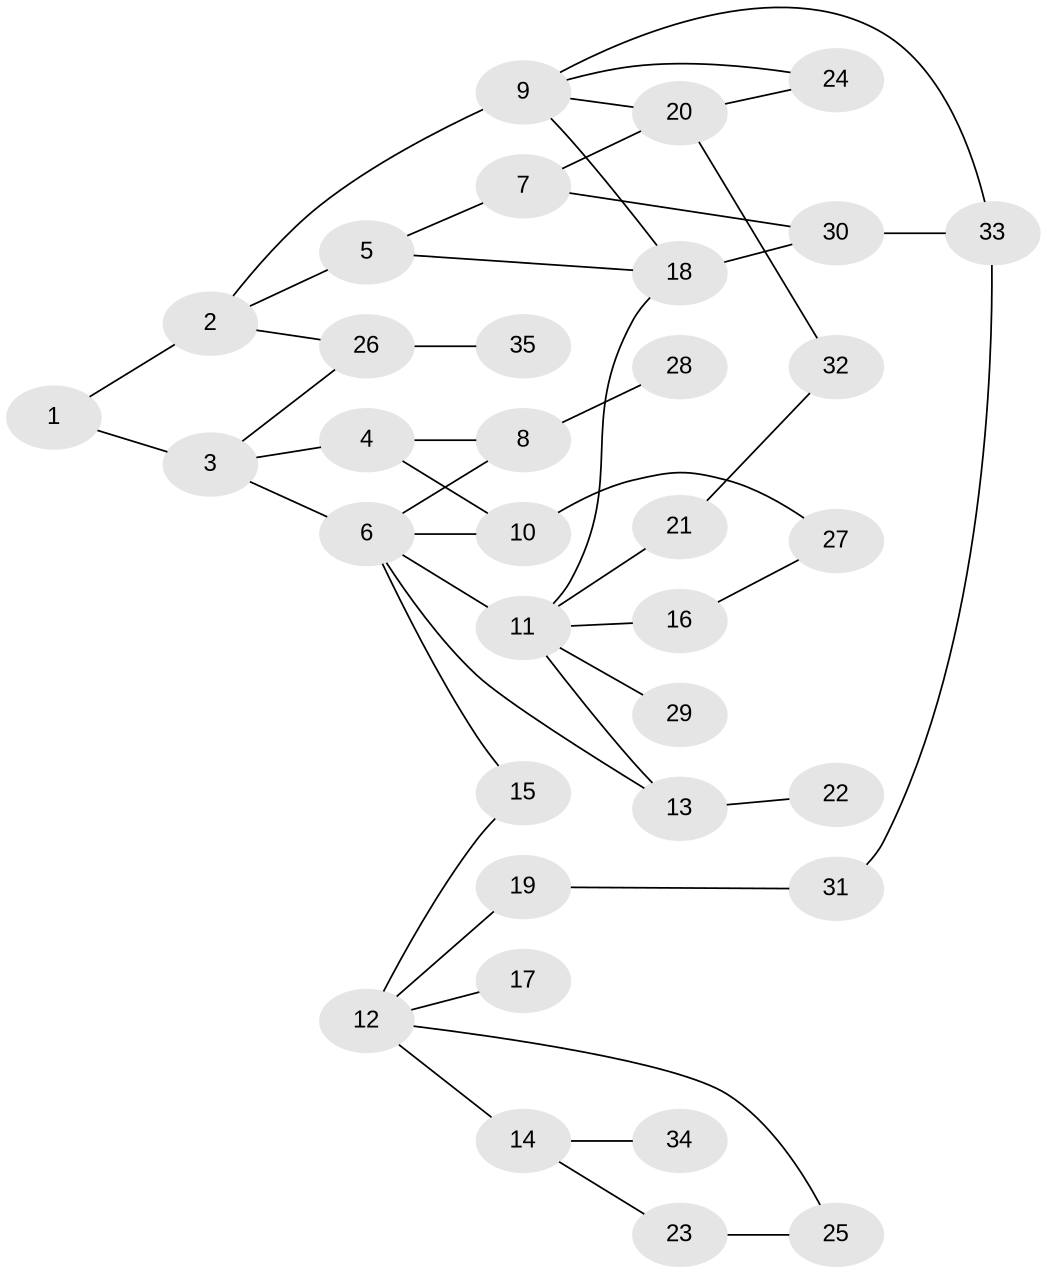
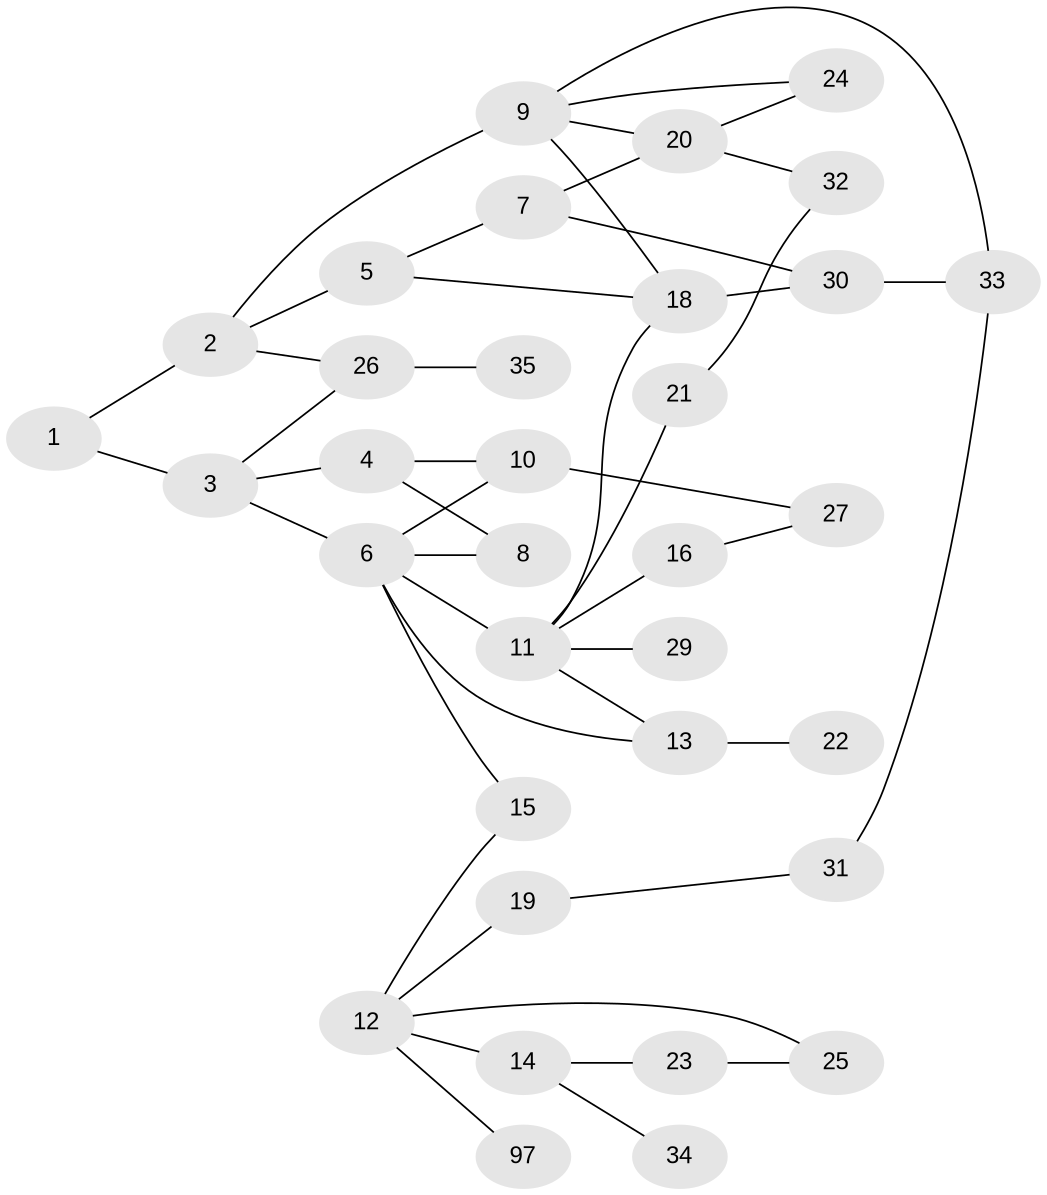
node "28": removed
node "17": label "17" -> "97"
